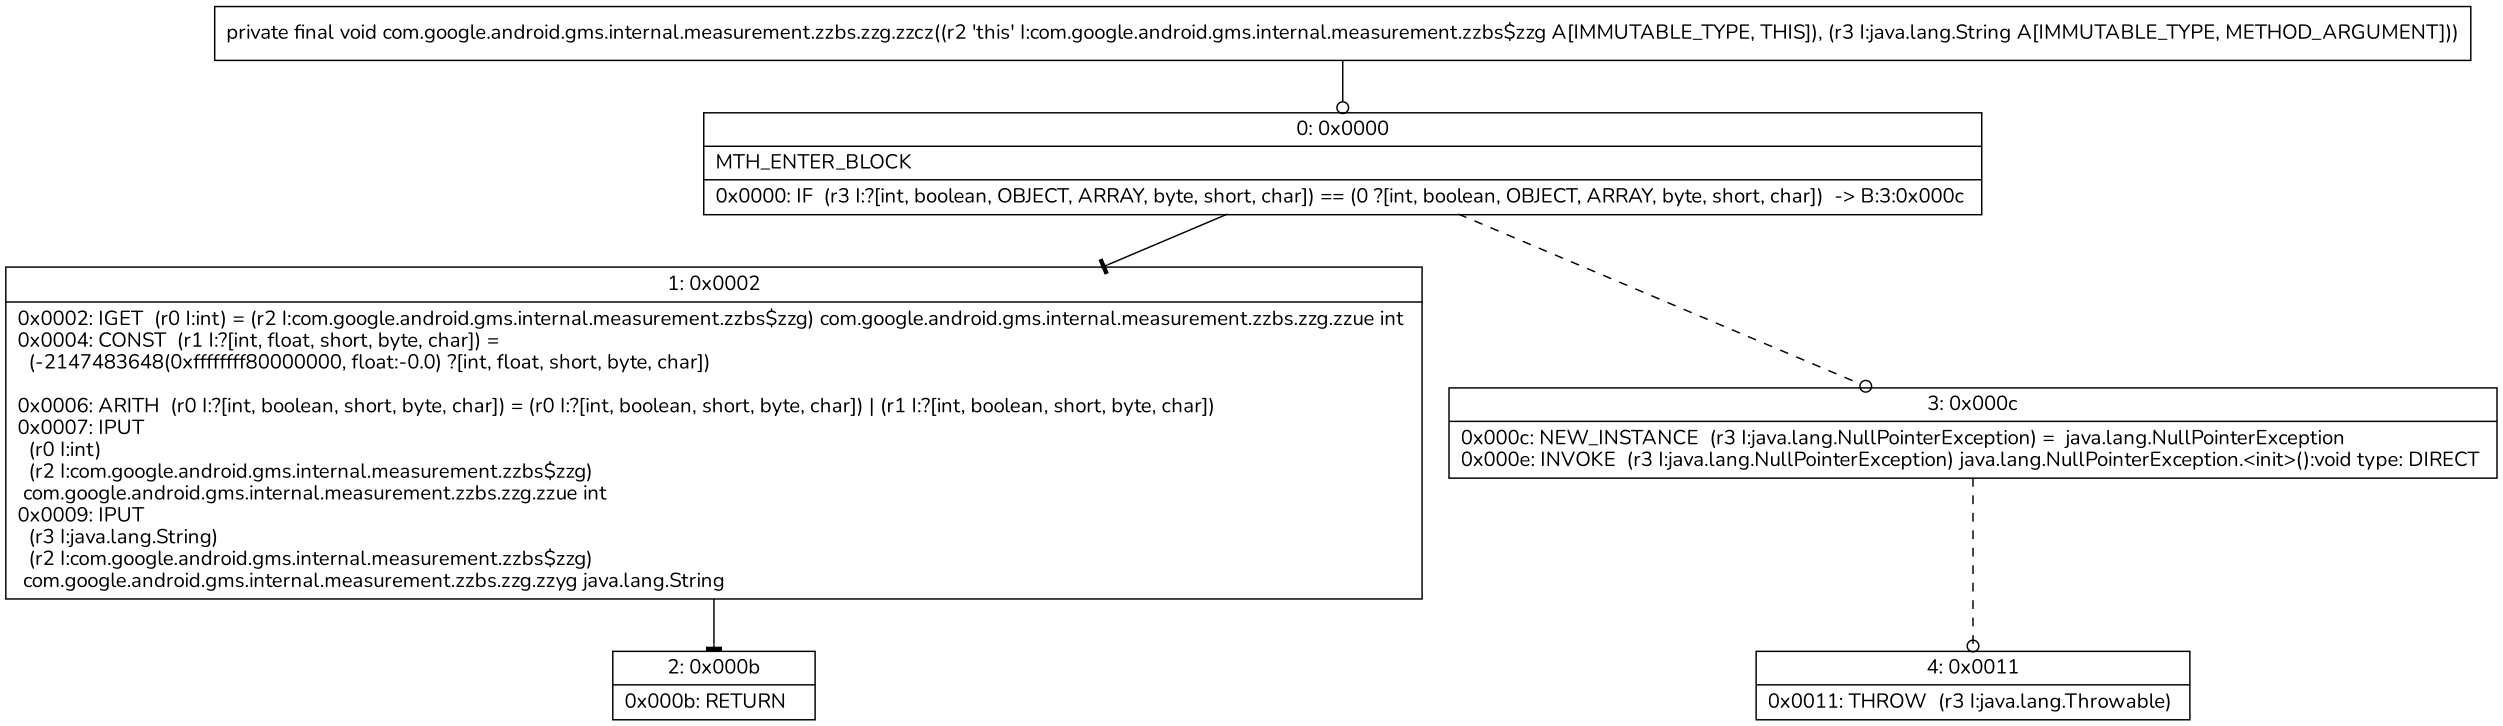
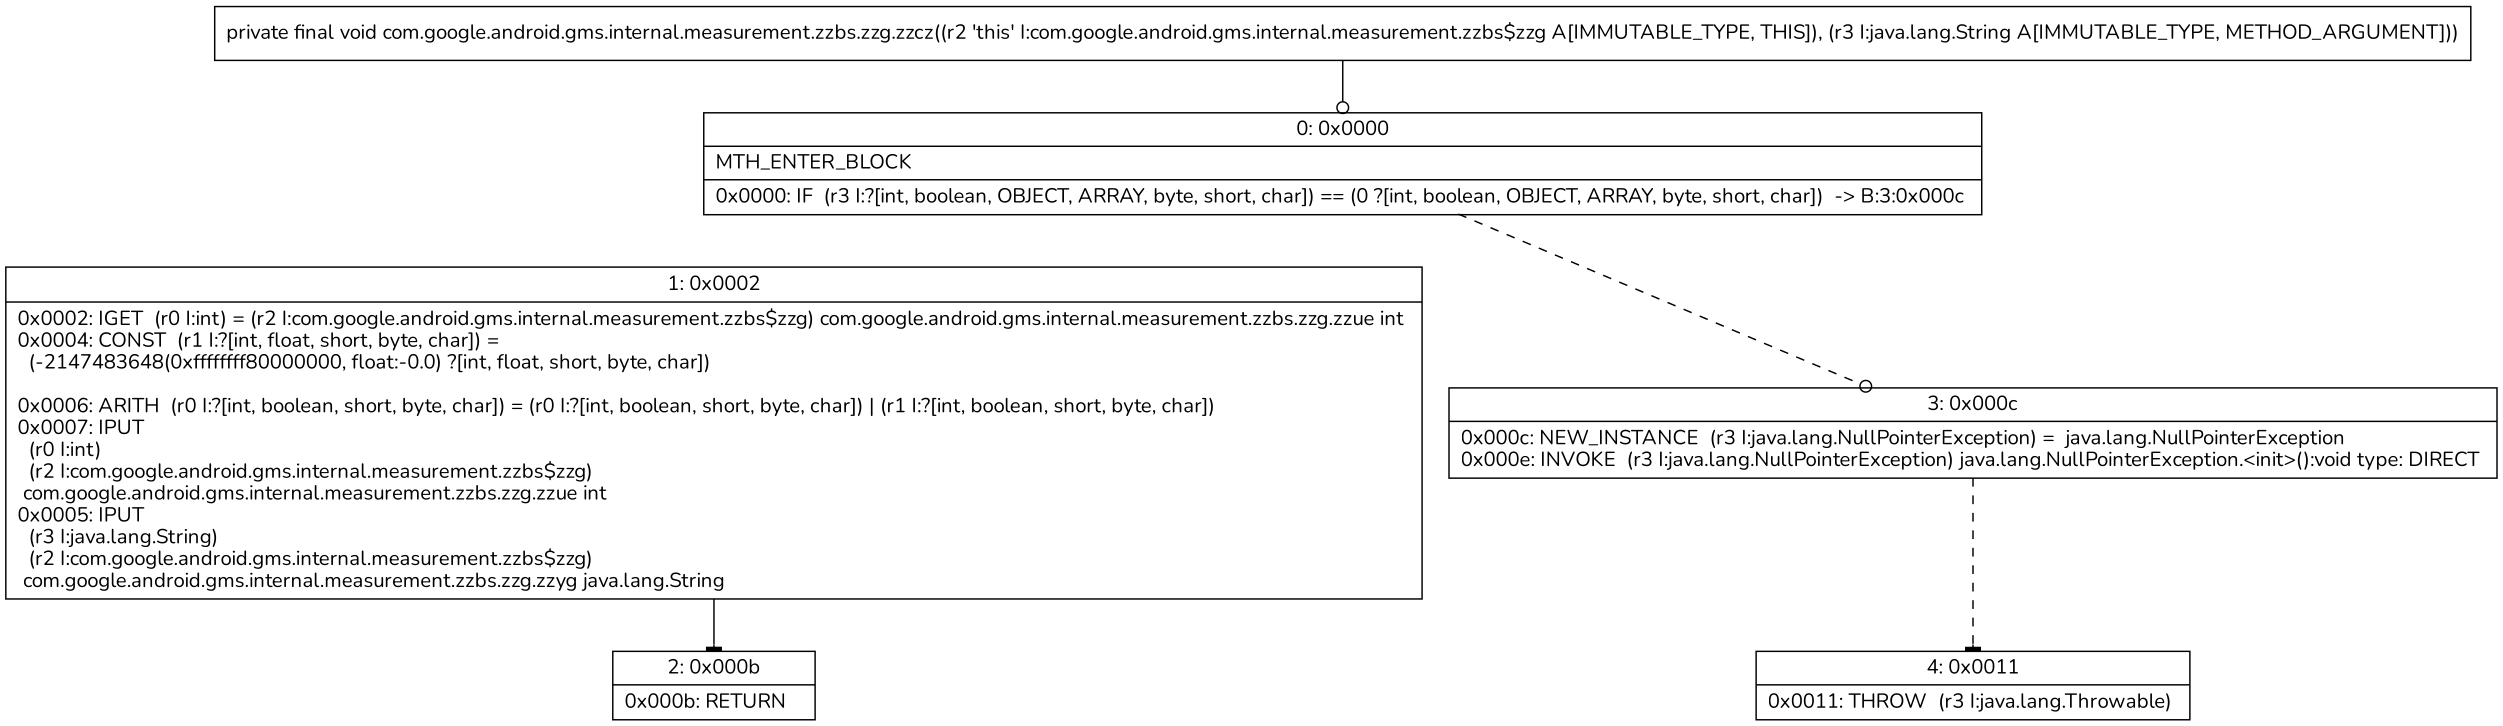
edge "0: 0x0000" -> "1: 0x0002": removed
node "1: 0x0002": text "0x0009: IPUT" -> "0x0005: IPUT"
edge "3: 0x000c" -> "4: 0x0011": arrowhead odot -> tee
